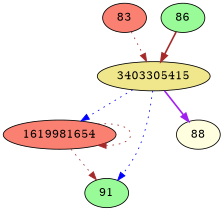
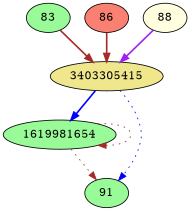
node "83": fillcolor salmon -> palegreen
node "86": fillcolor palegreen -> salmon
edge "83" -> "3403305415": style dotted -> bold
edge "3403305415" -> "1619981654": style dotted -> bold
edge "3403305415" -> "88": reversed
node "1619981654": fillcolor salmon -> palegreen
